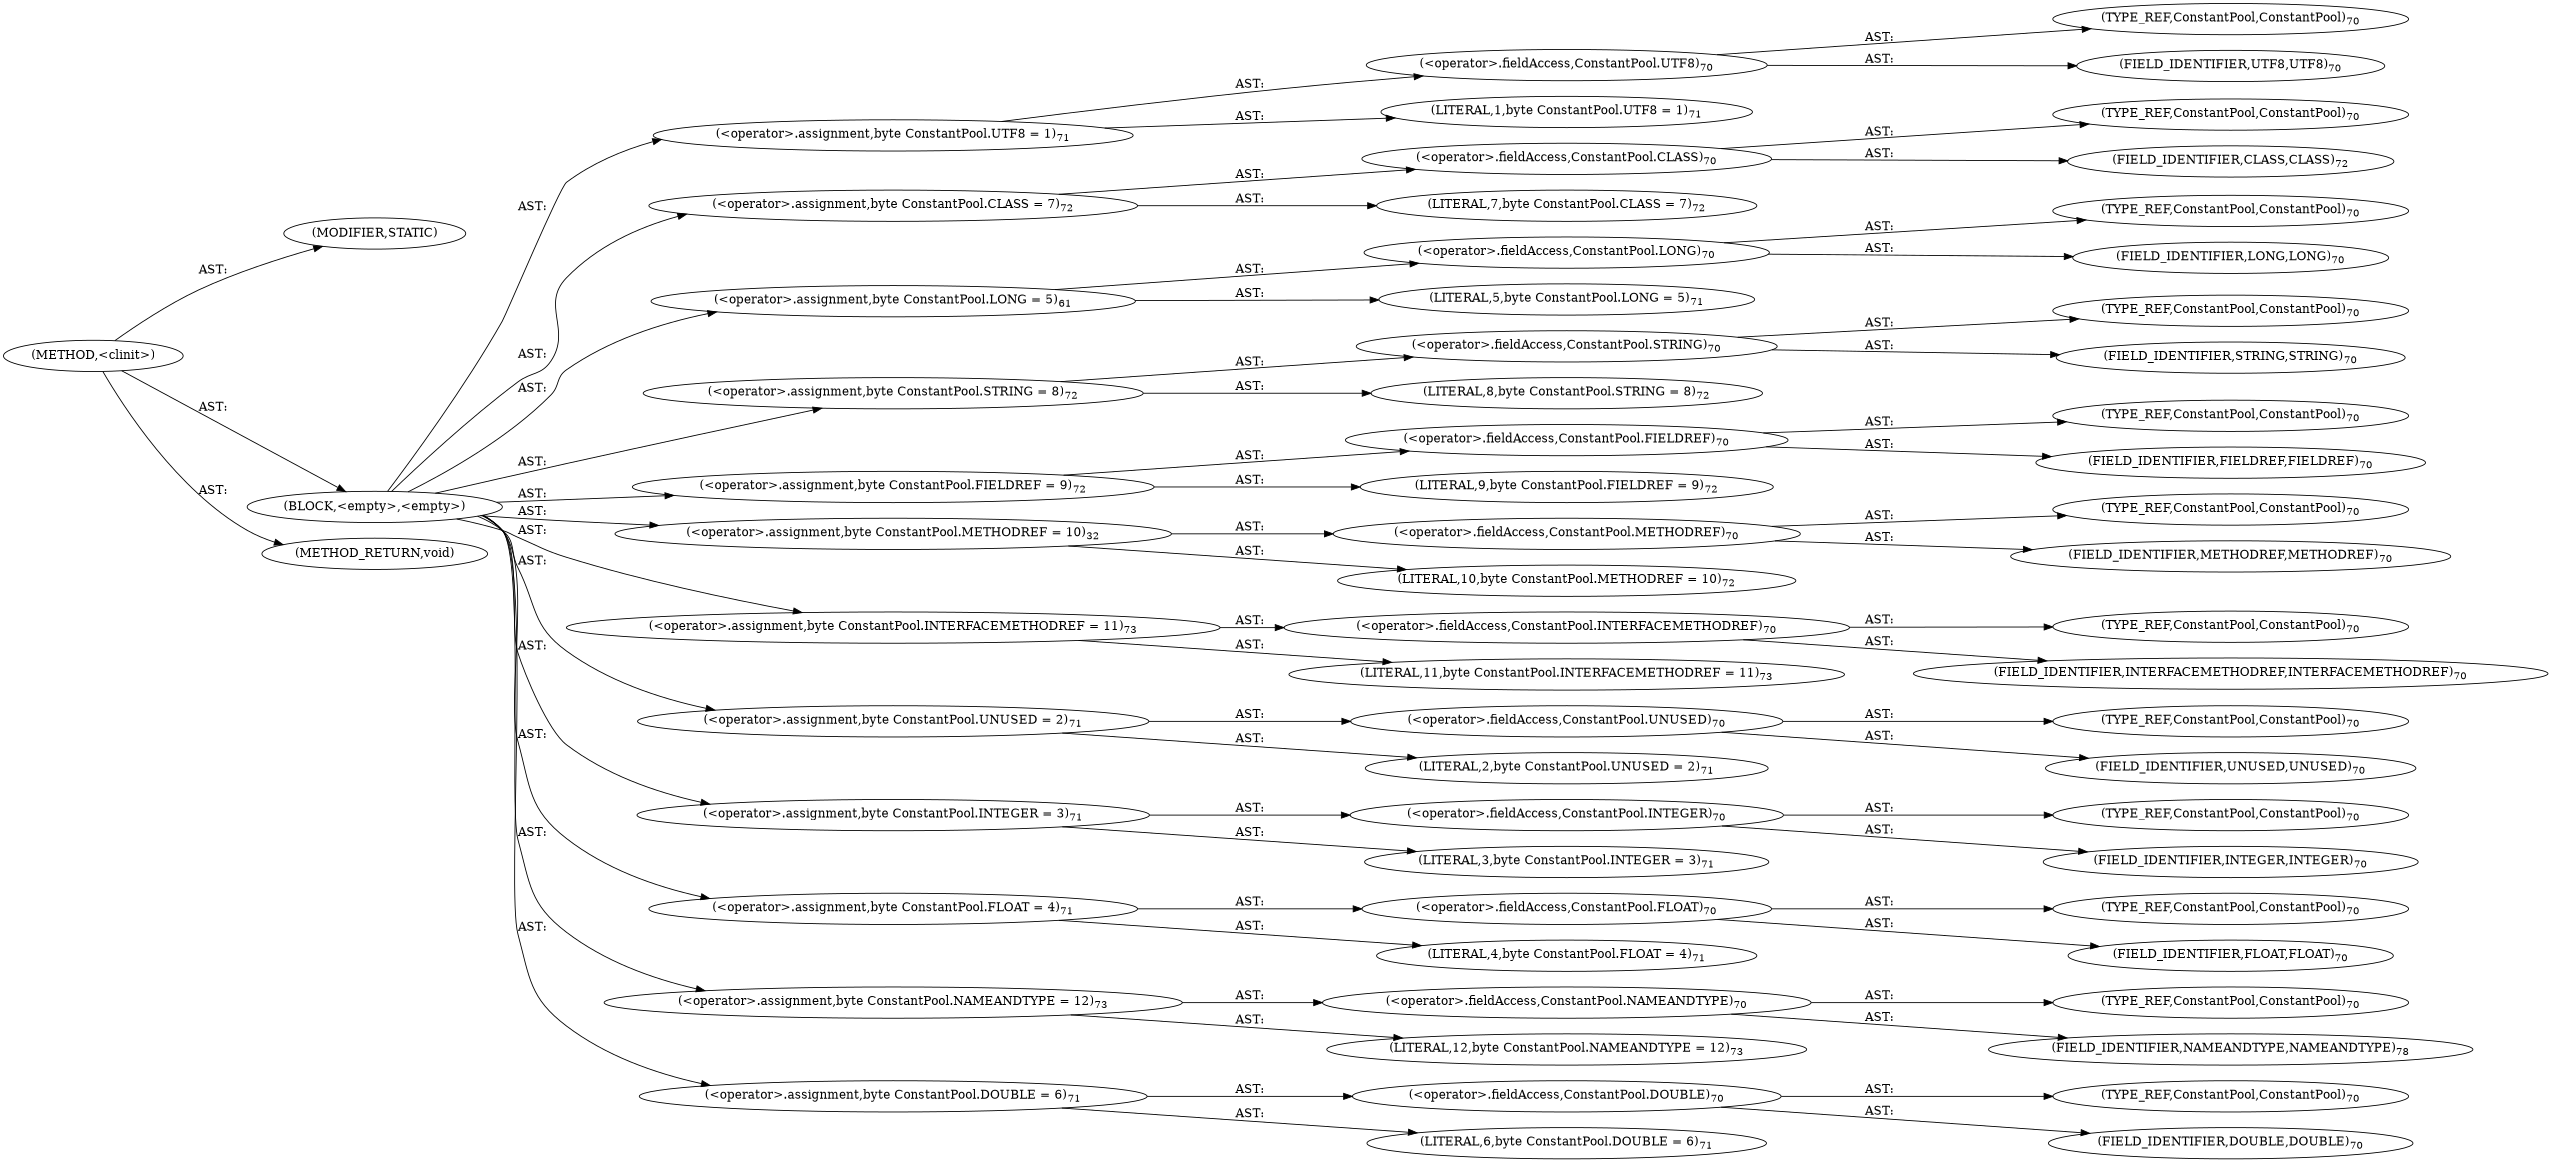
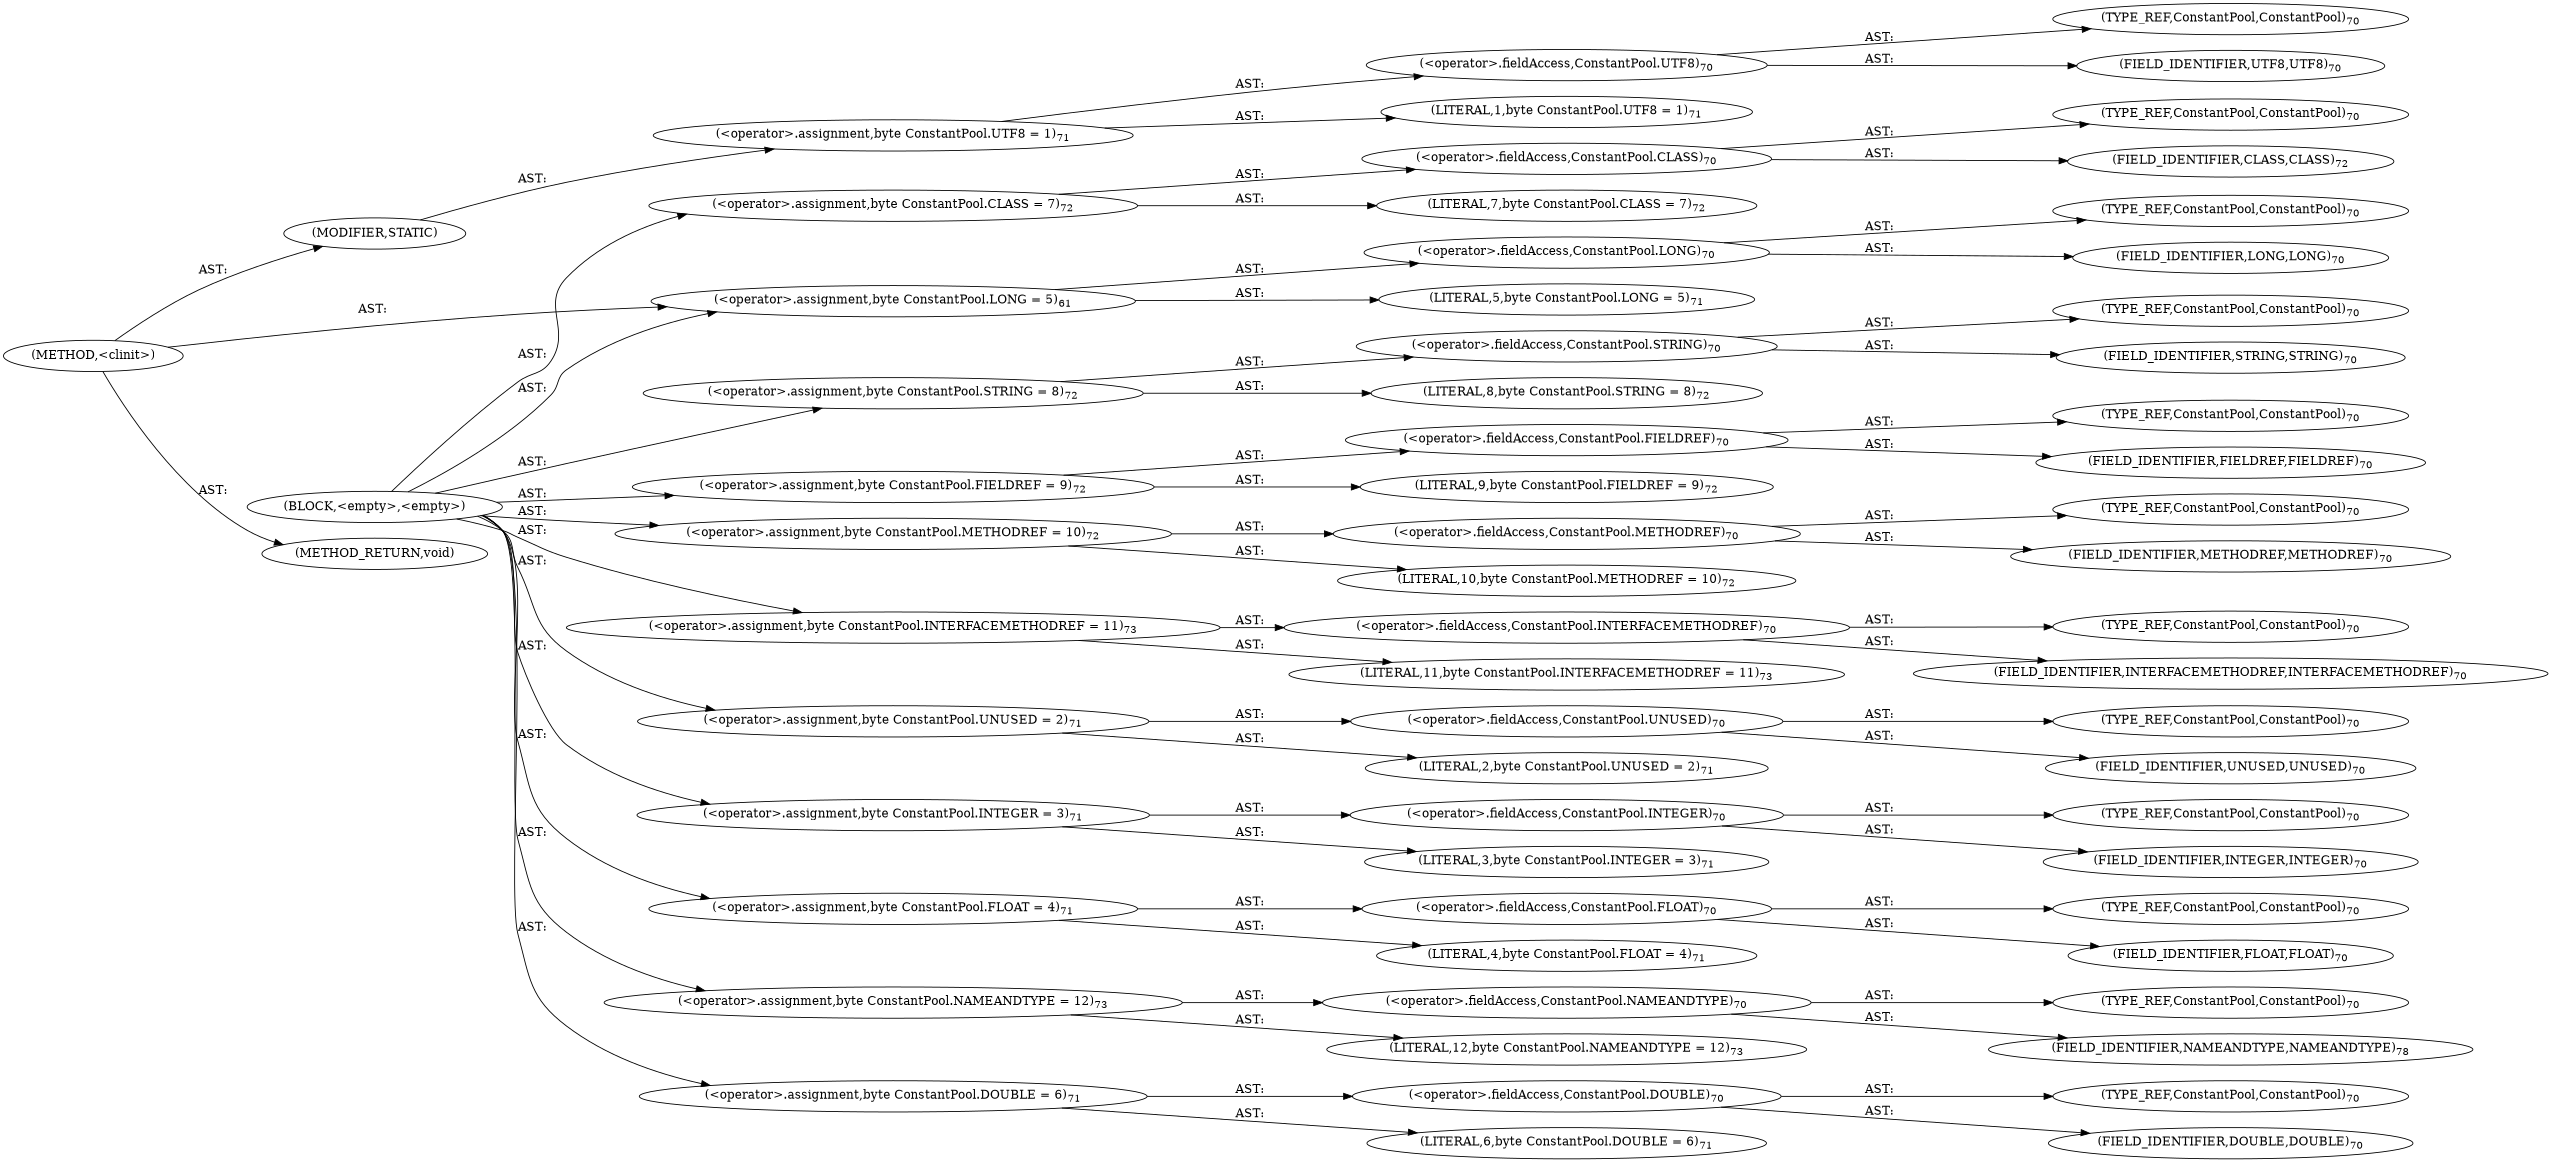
edge "(BLOCK,<empty>,<empty>)" -> "(<operator>.assignment,byte ConstantPool.UTF8 = 1)": now "(MODIFIER,STATIC)" -> "(<operator>.assignment,byte ConstantPool.UTF8 = 1)"
edge "(METHOD,<clinit>)" -> "(BLOCK,<empty>,<empty>)": now "(METHOD,<clinit>)" -> "(<operator>.assignment,byte ConstantPool.LONG = 5)"
node "(<operator>.assignment,byte ConstantPool.METHODREF = 10)": text "32" -> "72"
